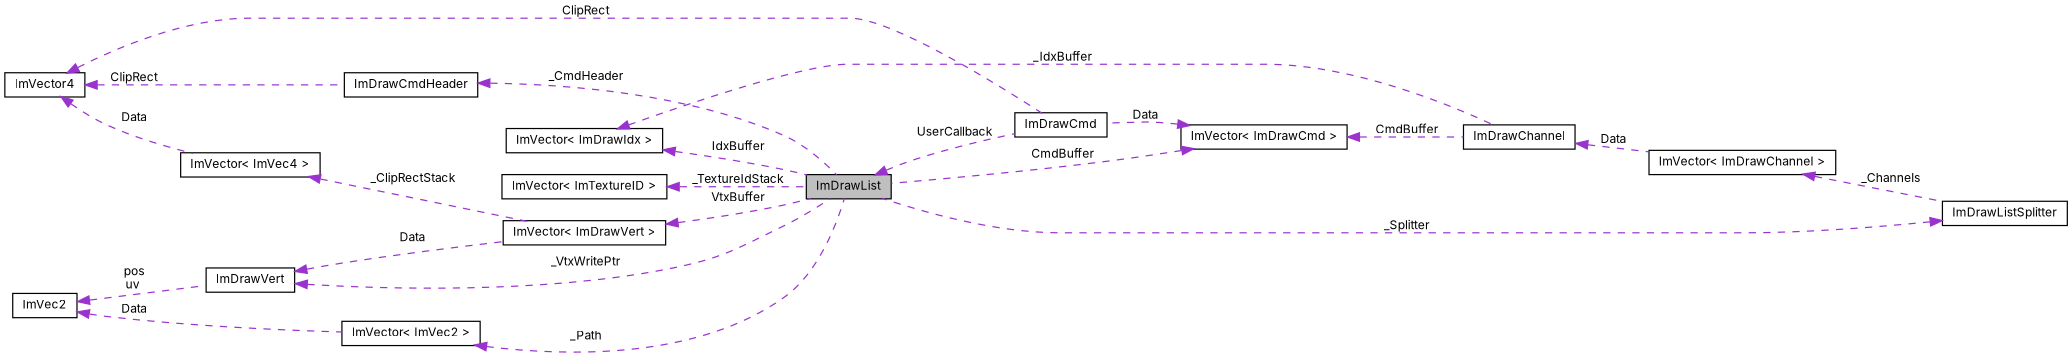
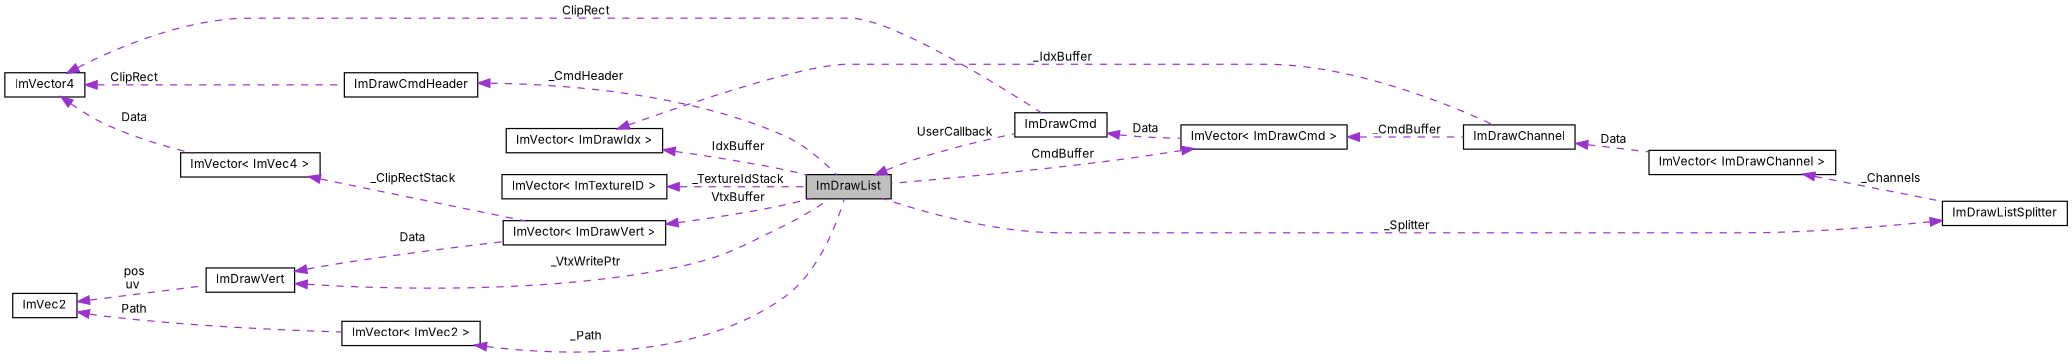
edge "ImDrawCmd" -> "ImVector< ImDrawCmd >": reversed
edge "ImDrawChannel" -> "ImVector< ImDrawCmd >": label " CmdBuffer" -> " _CmdBuffer"
edge "ImVector< ImVec2 >" -> "ImVec2": label " Data" -> " Path"
